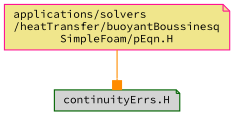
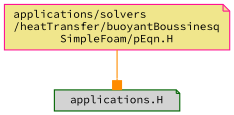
node "continuityErrs.H": label "continuityErrs.H" -> "applications.H"
